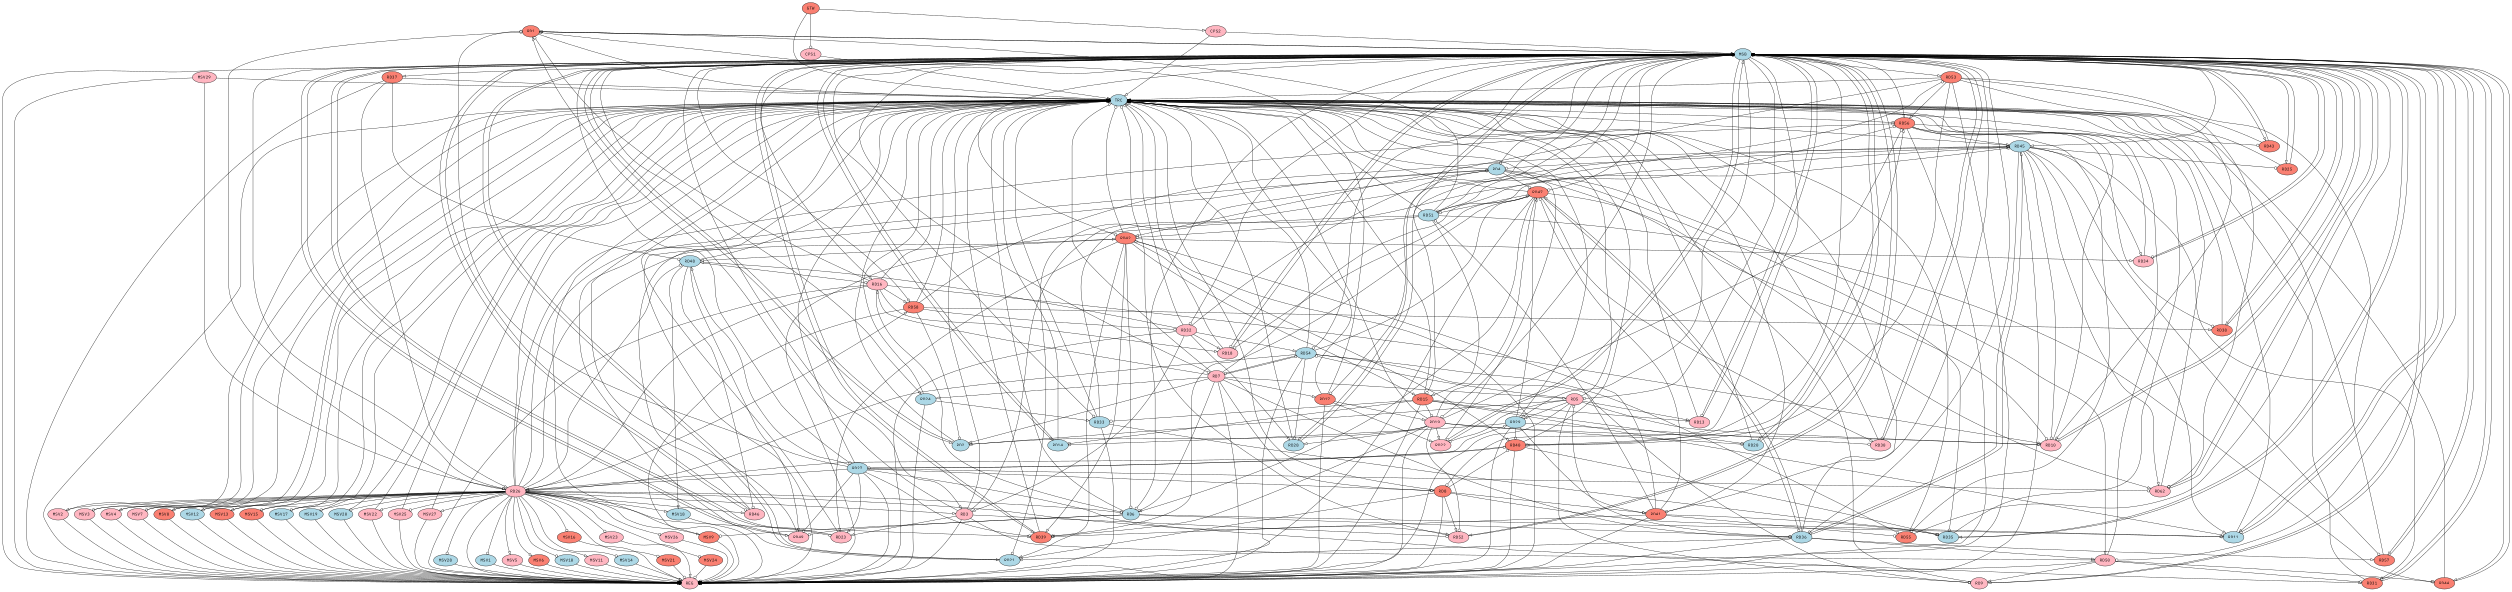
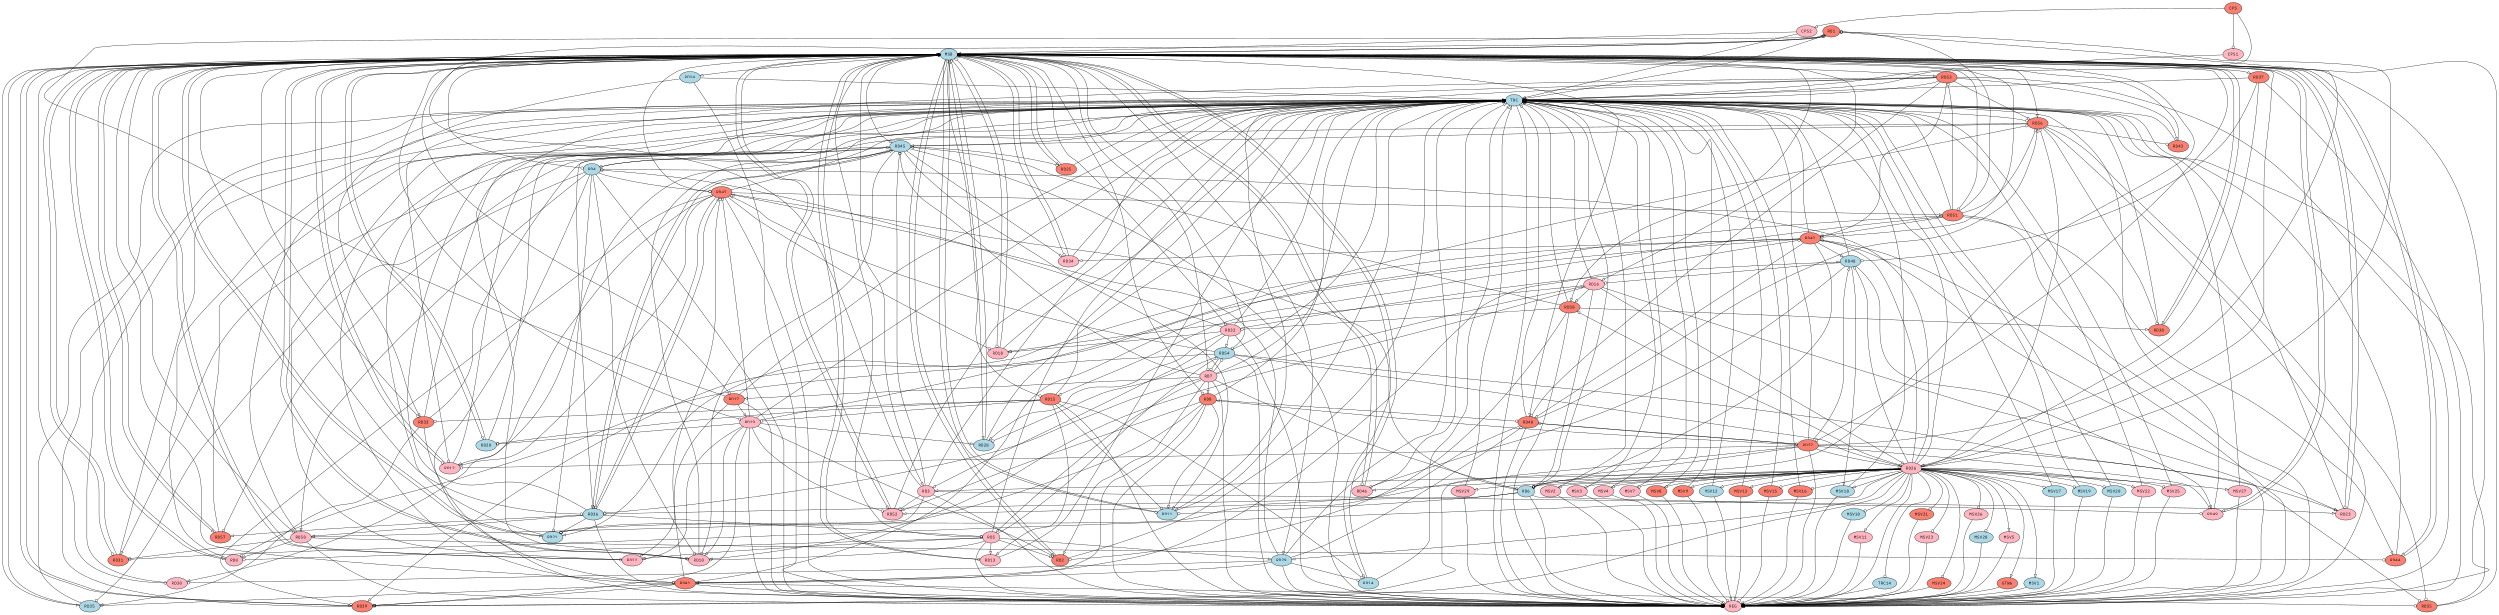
node "GTW": label "GTW" -> "CPS"
edge "MSB" -> "RD43": now "RD53" -> "RD43"
edge "RD56" -> "RD36": added
edge "MSV18" -> "TRC": added
edge "RD30" -> "MSB": removed
edge "RD58" -> "RD45": arrowhead odot -> onormal
edge "RD16" -> "RD1": removed
edge "MSV16" -> "TRC": added
node "RD51": fillcolor lightblue -> salmon
edge "RD42" -> "RD15": removed
edge "MSV29" -> "RD26": reversed
edge "RD7" -> "RD24": removed
node "RD33": fillcolor lightblue -> salmon
edge "RD4" -> "RD41": added
node "RD2": fillcolor lightblue -> salmon
node "RD27": fillcolor lightblue -> salmon
edge "RD40" -> "RD35": now "RD40" -> "RD21"
node "RD62": label "RD62" -> "RD12"
edge "RD26" -> "MSV1": arrowhead odot -> onormal
edge "RD6" -> "MSV9": now "RD6" -> "REG"
edge "RD26" -> "RD31": arrowhead onormal -> odot
node "MSV6": label "MSV6" -> "GTW6"
node "MSV14": label "MSV14" -> "TRC14"
node "RD9": label "RD9" -> "RD0"
